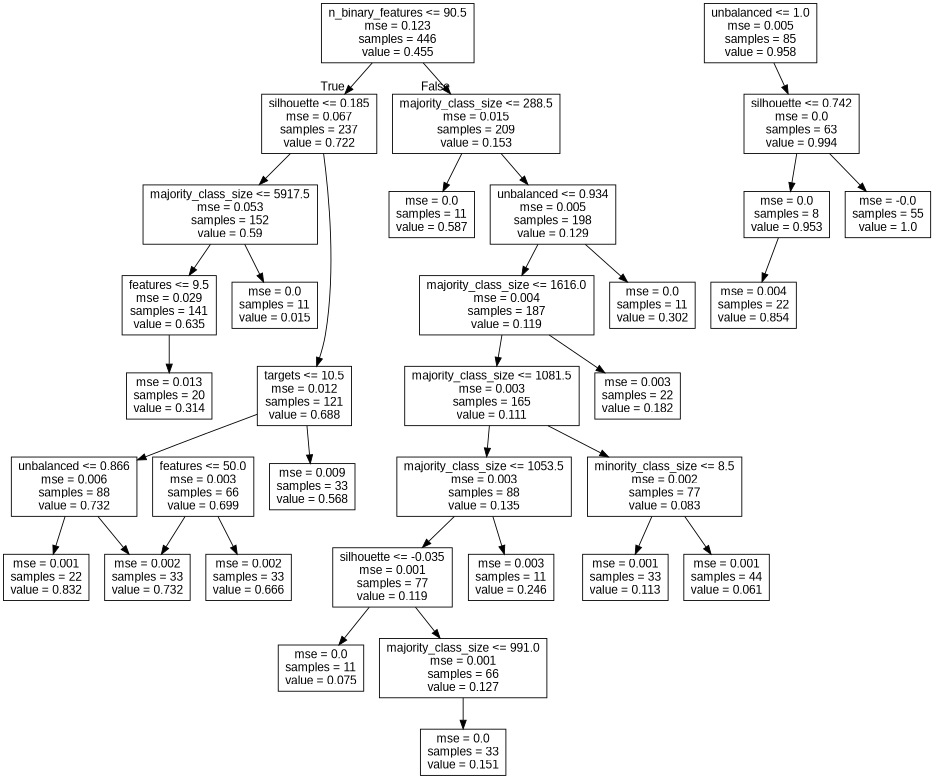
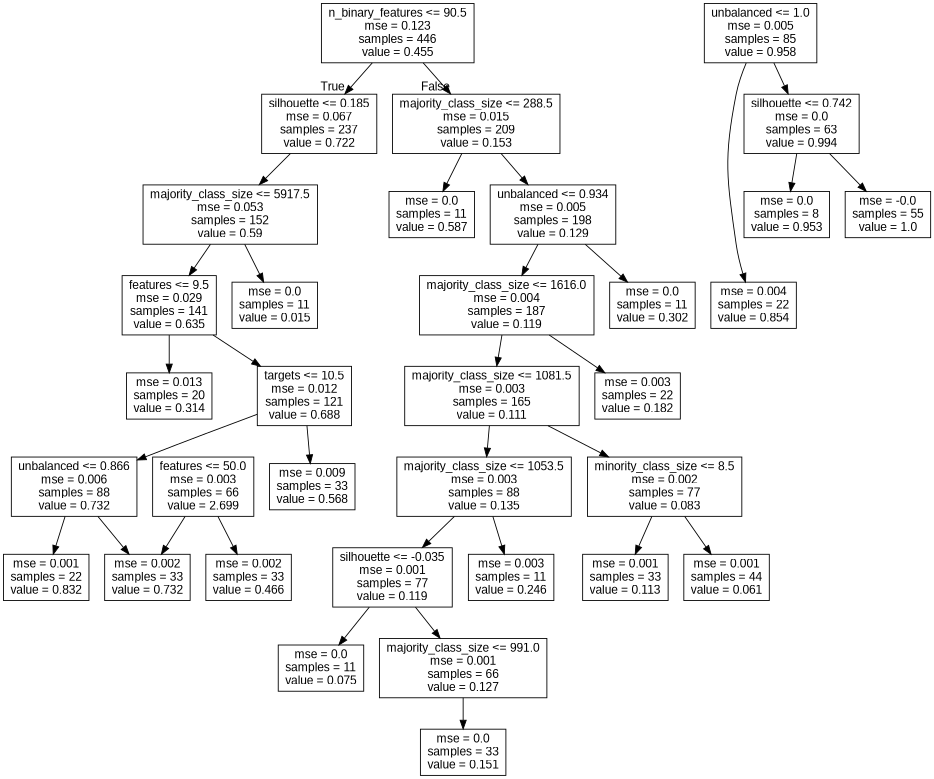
edge "silhouette <= 0.185 mse = 0.067 samples = 237 value = 0.722" -> "targets <= 10.5 mse = 0.012 samples = 121 value = 0.688": now "features <= 9.5 mse = 0.029 samples = 141 value = 0.635" -> "targets <= 10.5 mse = 0.012 samples = 121 value = 0.688"
edge "mse = 0.0 samples = 8 value = 0.953" -> "mse = 0.004 samples = 22 value = 0.854": now "unbalanced <= 1.0 mse = 0.005 samples = 85 value = 0.958" -> "mse = 0.004 samples = 22 value = 0.854"
node "features <= 50.0 mse = 0.003 samples = 66 value = 0.699": label "features <= 50.0 mse = 0.003 samples = 66 value = 0.699" -> "features <= 50.0 mse = 0.003 samples = 66 value = 2.699"
node "mse = 0.002 samples = 33 value = 0.666": label "mse = 0.002 samples = 33 value = 0.666" -> "mse = 0.002 samples = 33 value = 0.466"
